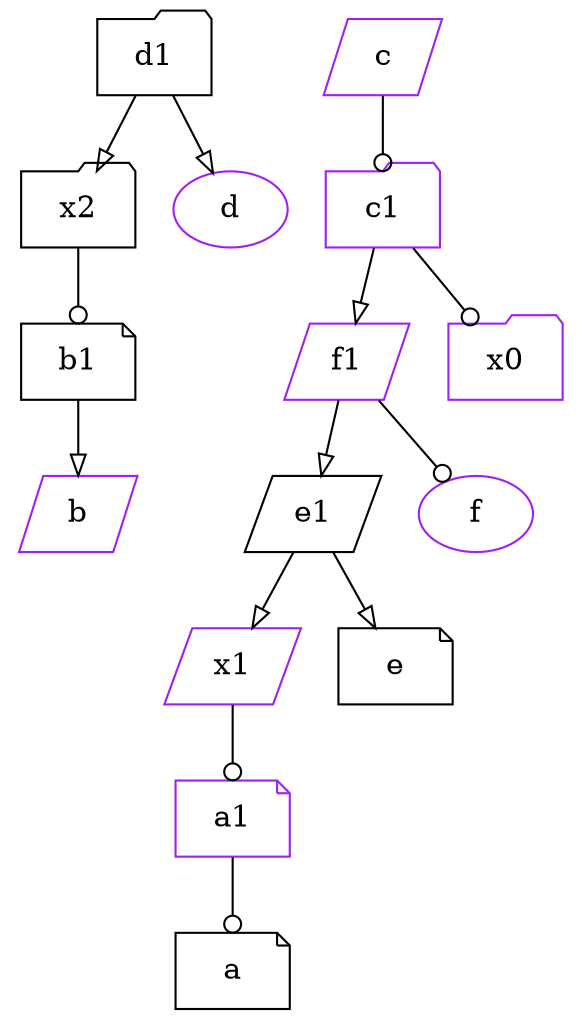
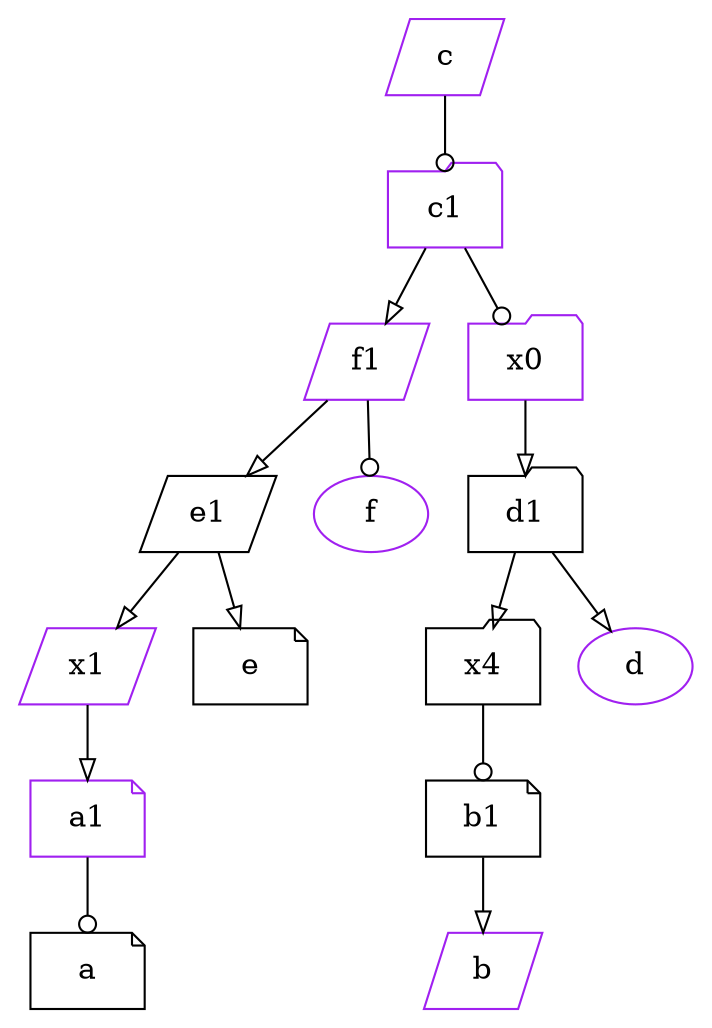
node "x2": label "x2" -> "x4"
edge "x0" -> "d1": added
edge "x1" -> "a1": arrowhead odot -> onormal
